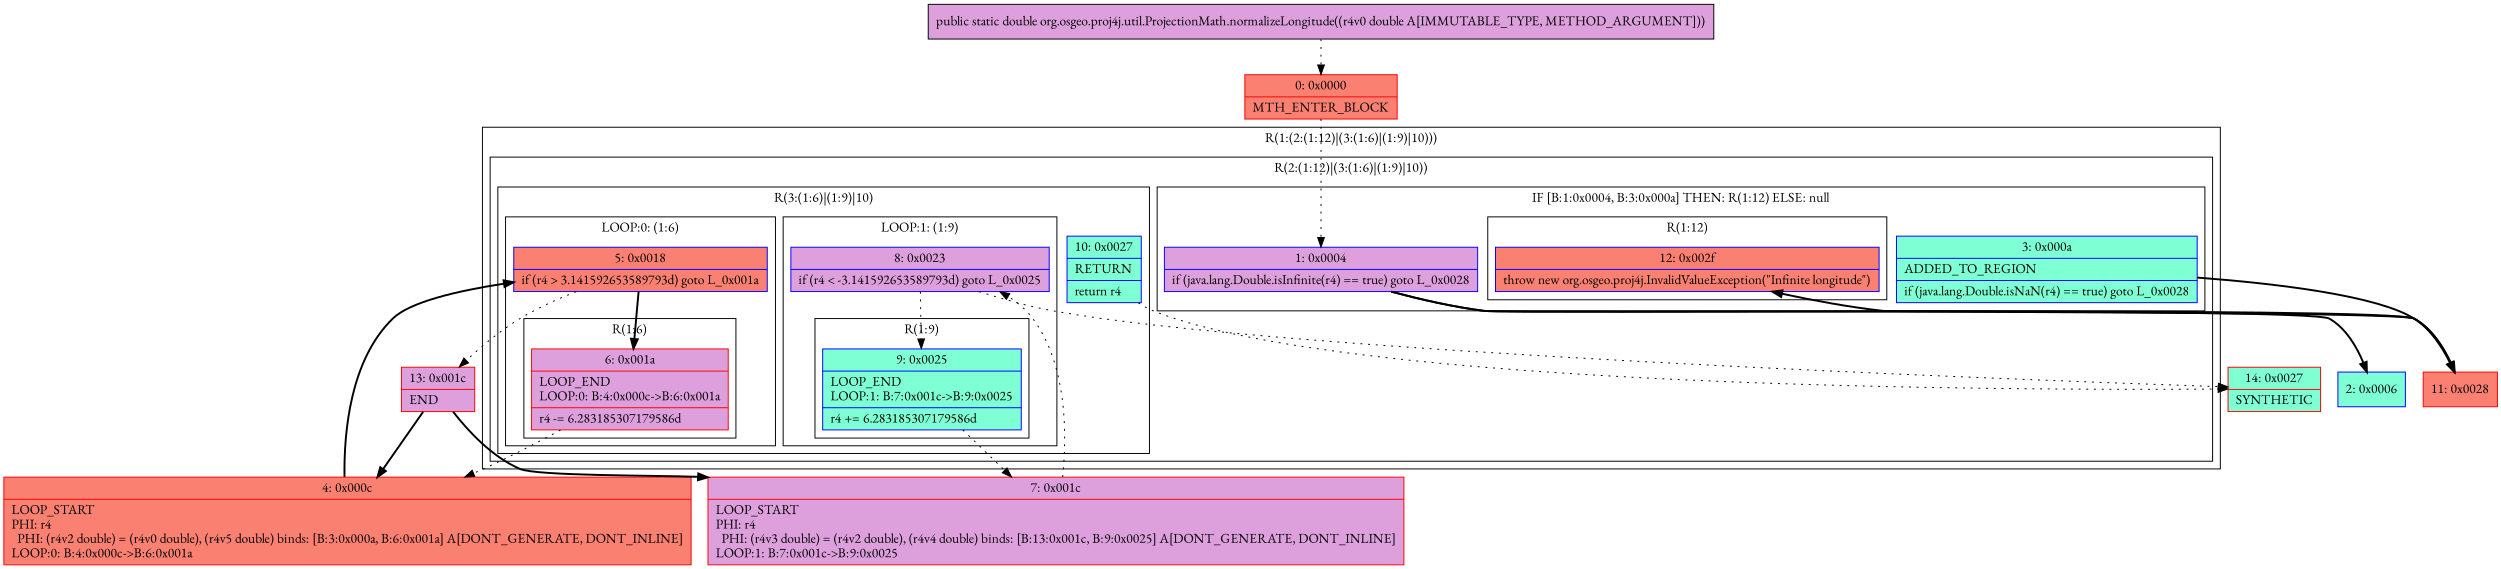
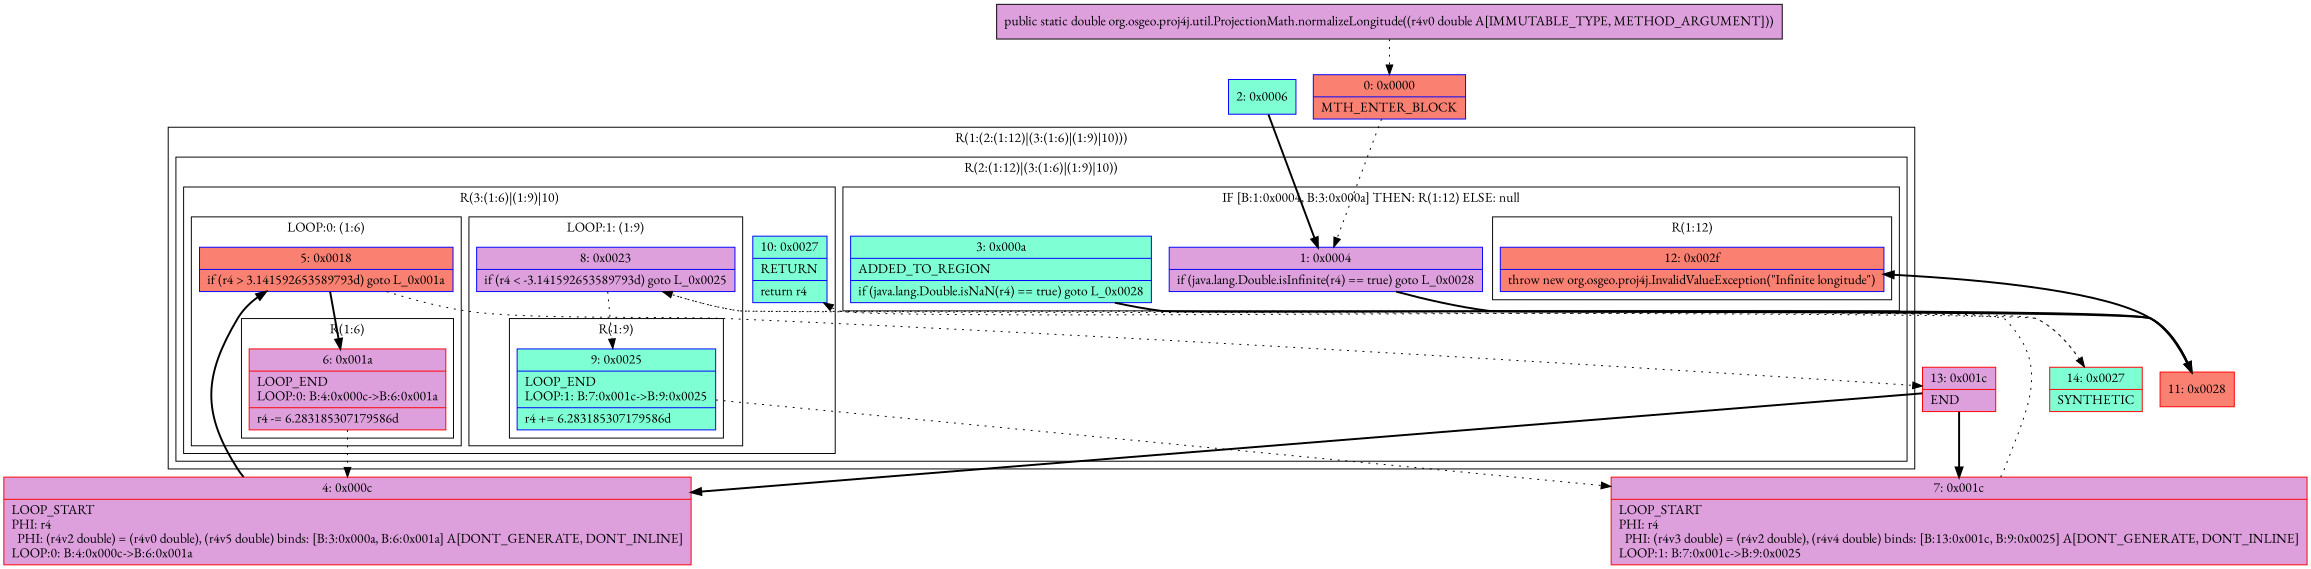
node "0: 0x0000": color red -> blue
edge "1: 0x0004" -> "2: 0x0006": reversed
edge "10: 0x0027" -> "14: 0x0027": reversed
node "4: 0x000c": fillcolor salmon -> plum
